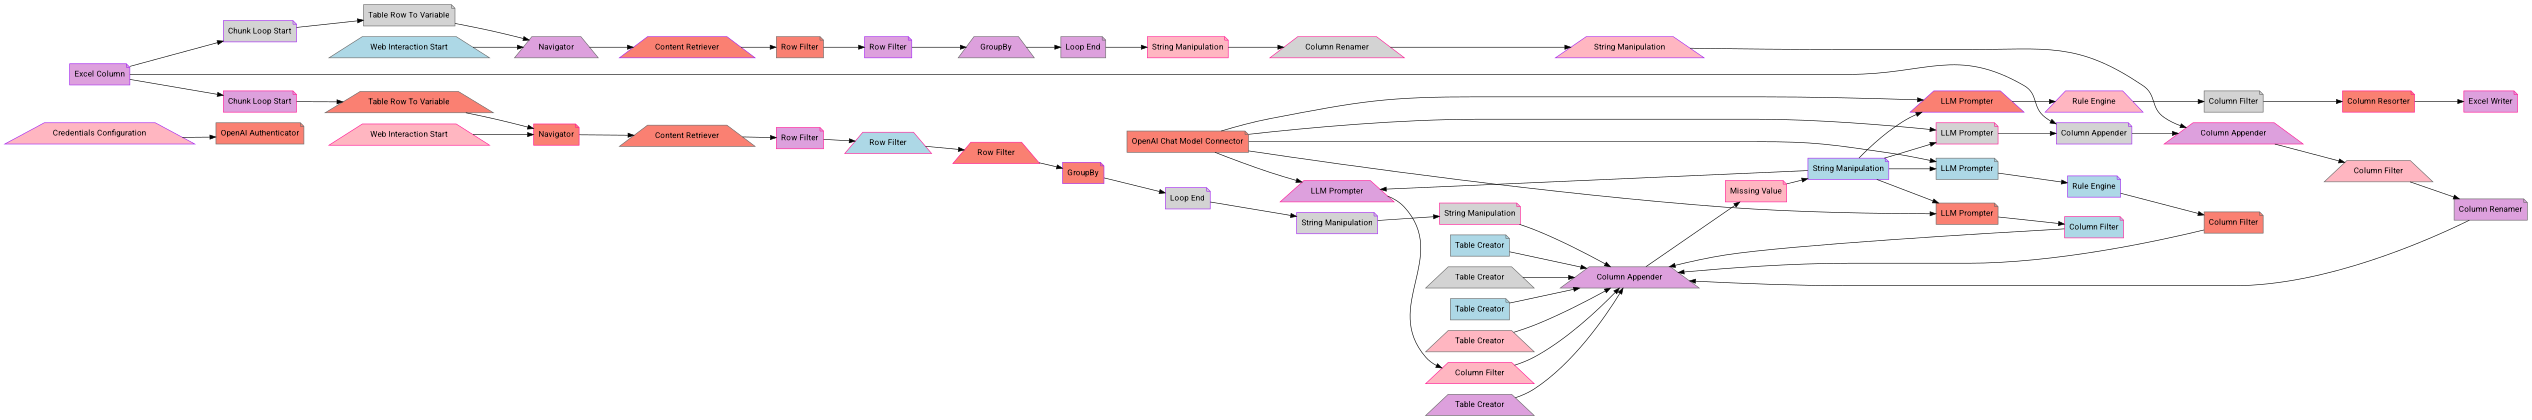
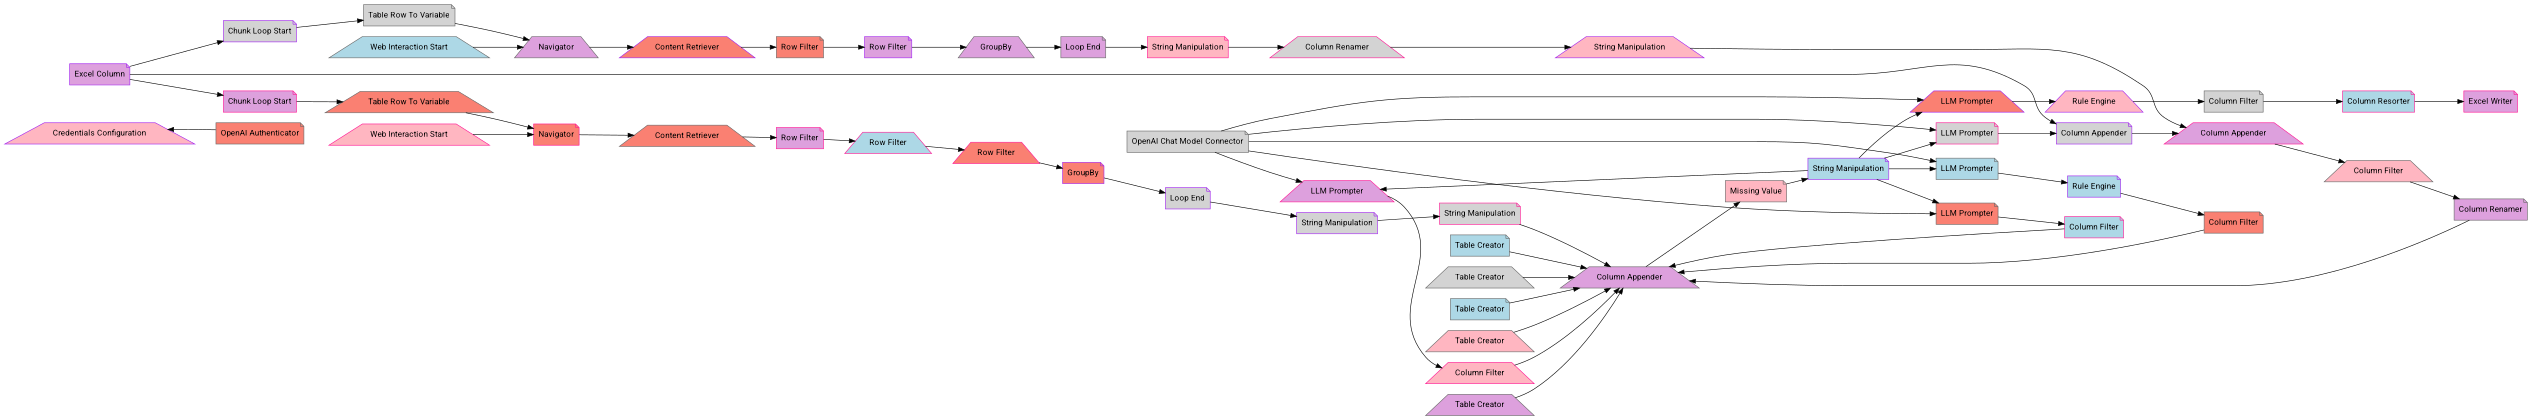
node "Column Resorter": fillcolor salmon -> lightblue
edge "Credentials Configuration" -> "OpenAI Authenticator": reversed
node "OpenAI Chat Model Connector": fillcolor salmon -> lightgrey
node "Missing Value": color deeppink -> gray40
